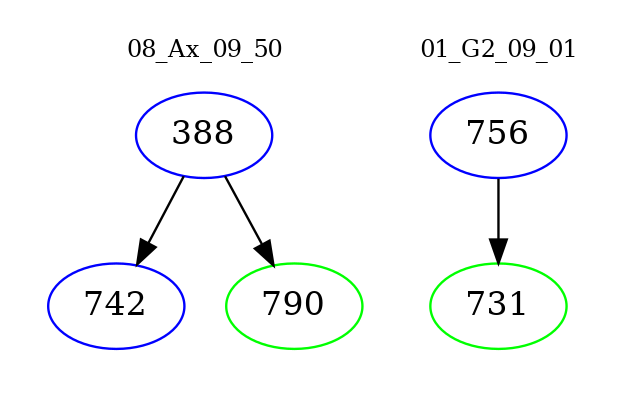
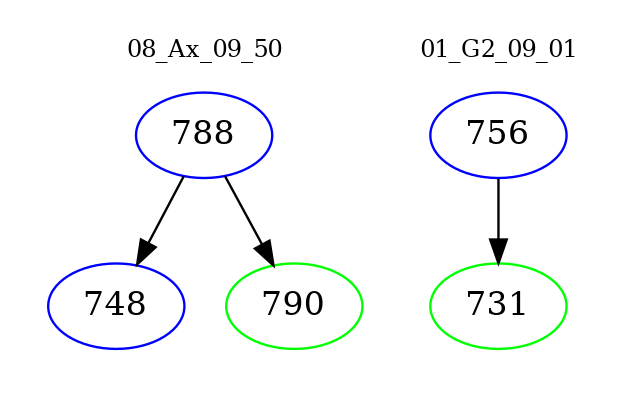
node "388": label "388" -> "788"
node "742": label "742" -> "748"
